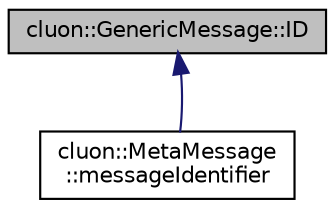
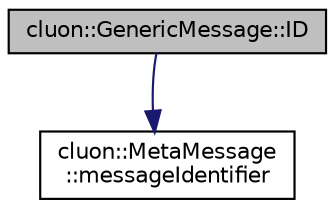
edge "cluon::MetaMessage ::messageIdentifier" -> "cluon::GenericMessage::ID": reversed
